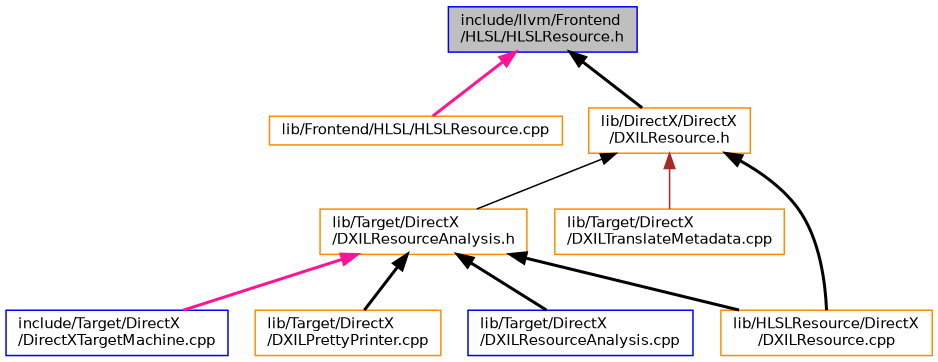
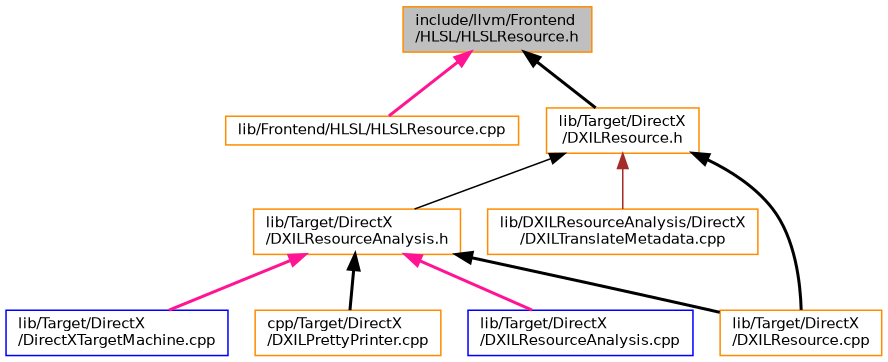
node "include/llvm/Frontend /HLSL/HLSLResource.h": color blue -> darkorange
node "lib/DirectX/DirectX /DXILResource.h": label "lib/DirectX/DirectX /DXILResource.h" -> "lib/Target/DirectX /DXILResource.h"
node "lib/Target/DirectX /DXILTranslateMetadata.cpp": label "lib/Target/DirectX /DXILTranslateMetadata.cpp" -> "lib/DXILResourceAnalysis/DirectX /DXILTranslateMetadata.cpp"
edge "lib/Target/DirectX /DXILResourceAnalysis.cpp" -> "lib/Target/DirectX /DXILResourceAnalysis.h": color black -> deeppink
node "include/Target/DirectX /DirectXTargetMachine.cpp": label "include/Target/DirectX /DirectXTargetMachine.cpp" -> "lib/Target/DirectX /DirectXTargetMachine.cpp"
node "lib/Target/DirectX /DXILPrettyPrinter.cpp": label "lib/Target/DirectX /DXILPrettyPrinter.cpp" -> "cpp/Target/DirectX /DXILPrettyPrinter.cpp"
node "lib/HLSLResource/DirectX /DXILResource.cpp": label "lib/HLSLResource/DirectX /DXILResource.cpp" -> "lib/Target/DirectX /DXILResource.cpp"
